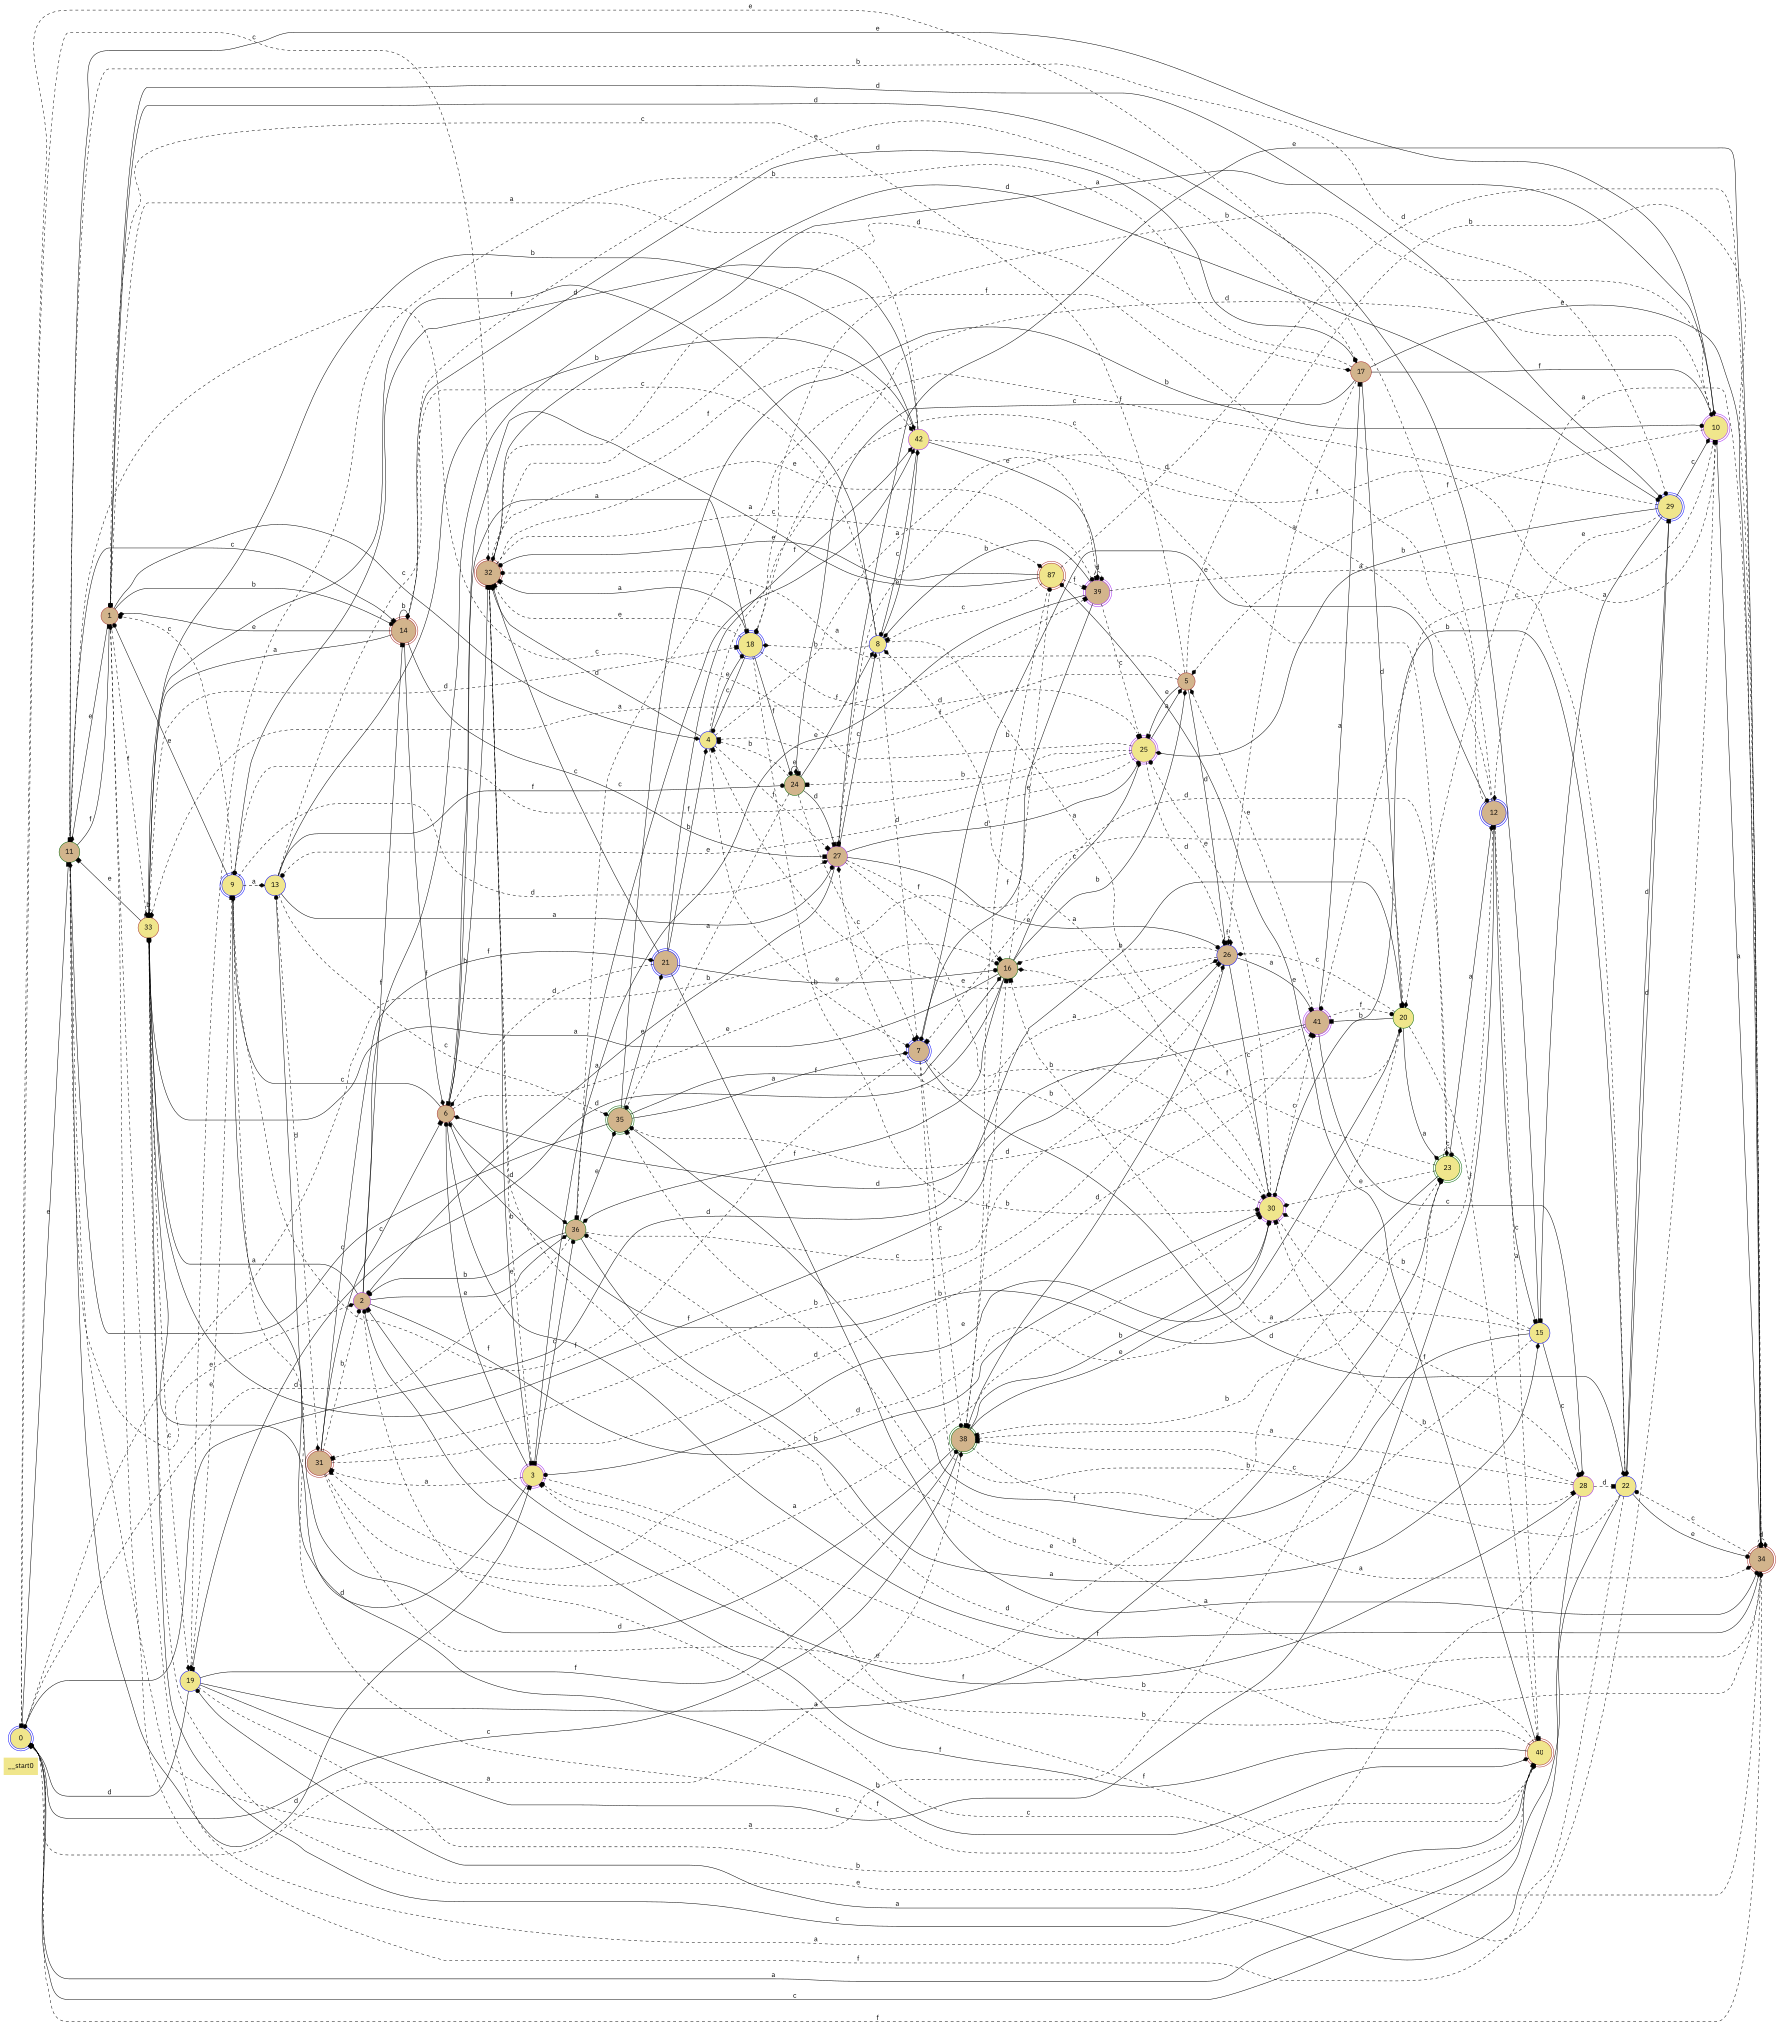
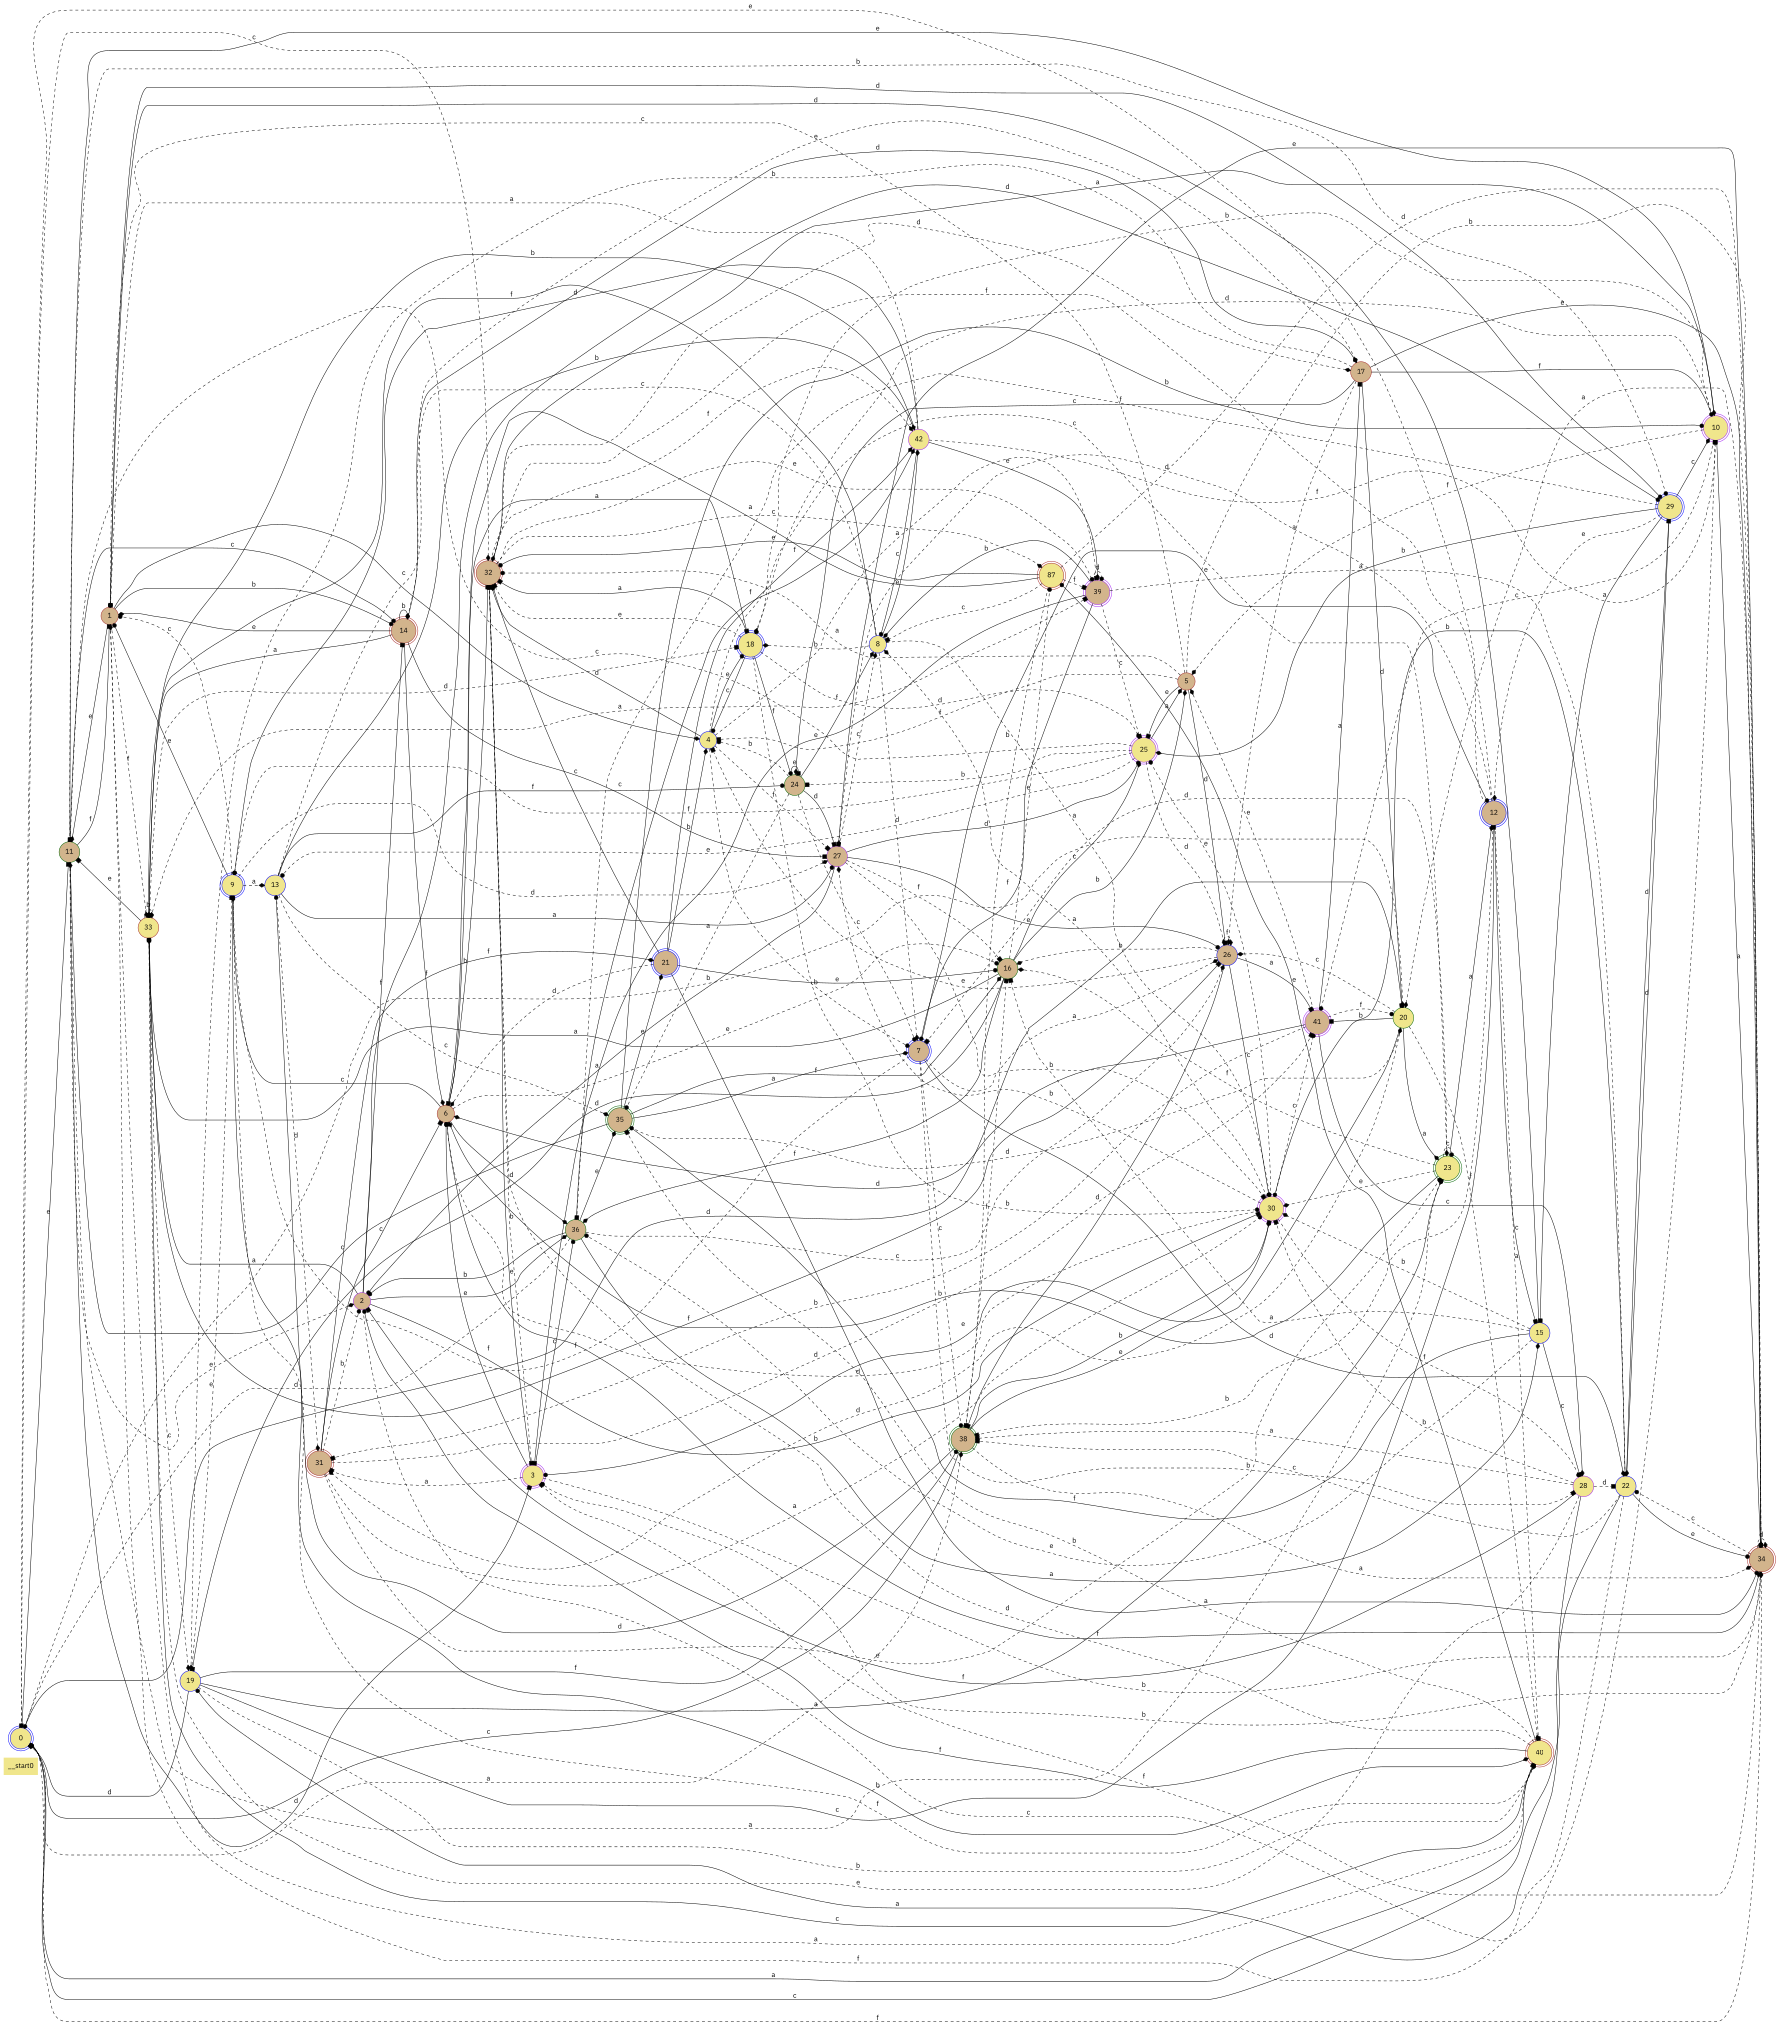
edge "11" -> "14": arrowhead box -> dot
edge "18" -> "25": arrowhead box -> diamond
edge "27" -> "8": style solid -> dashed
edge "30" -> "6": added, label "d"
edge "3" -> "33": removed, label "d"
